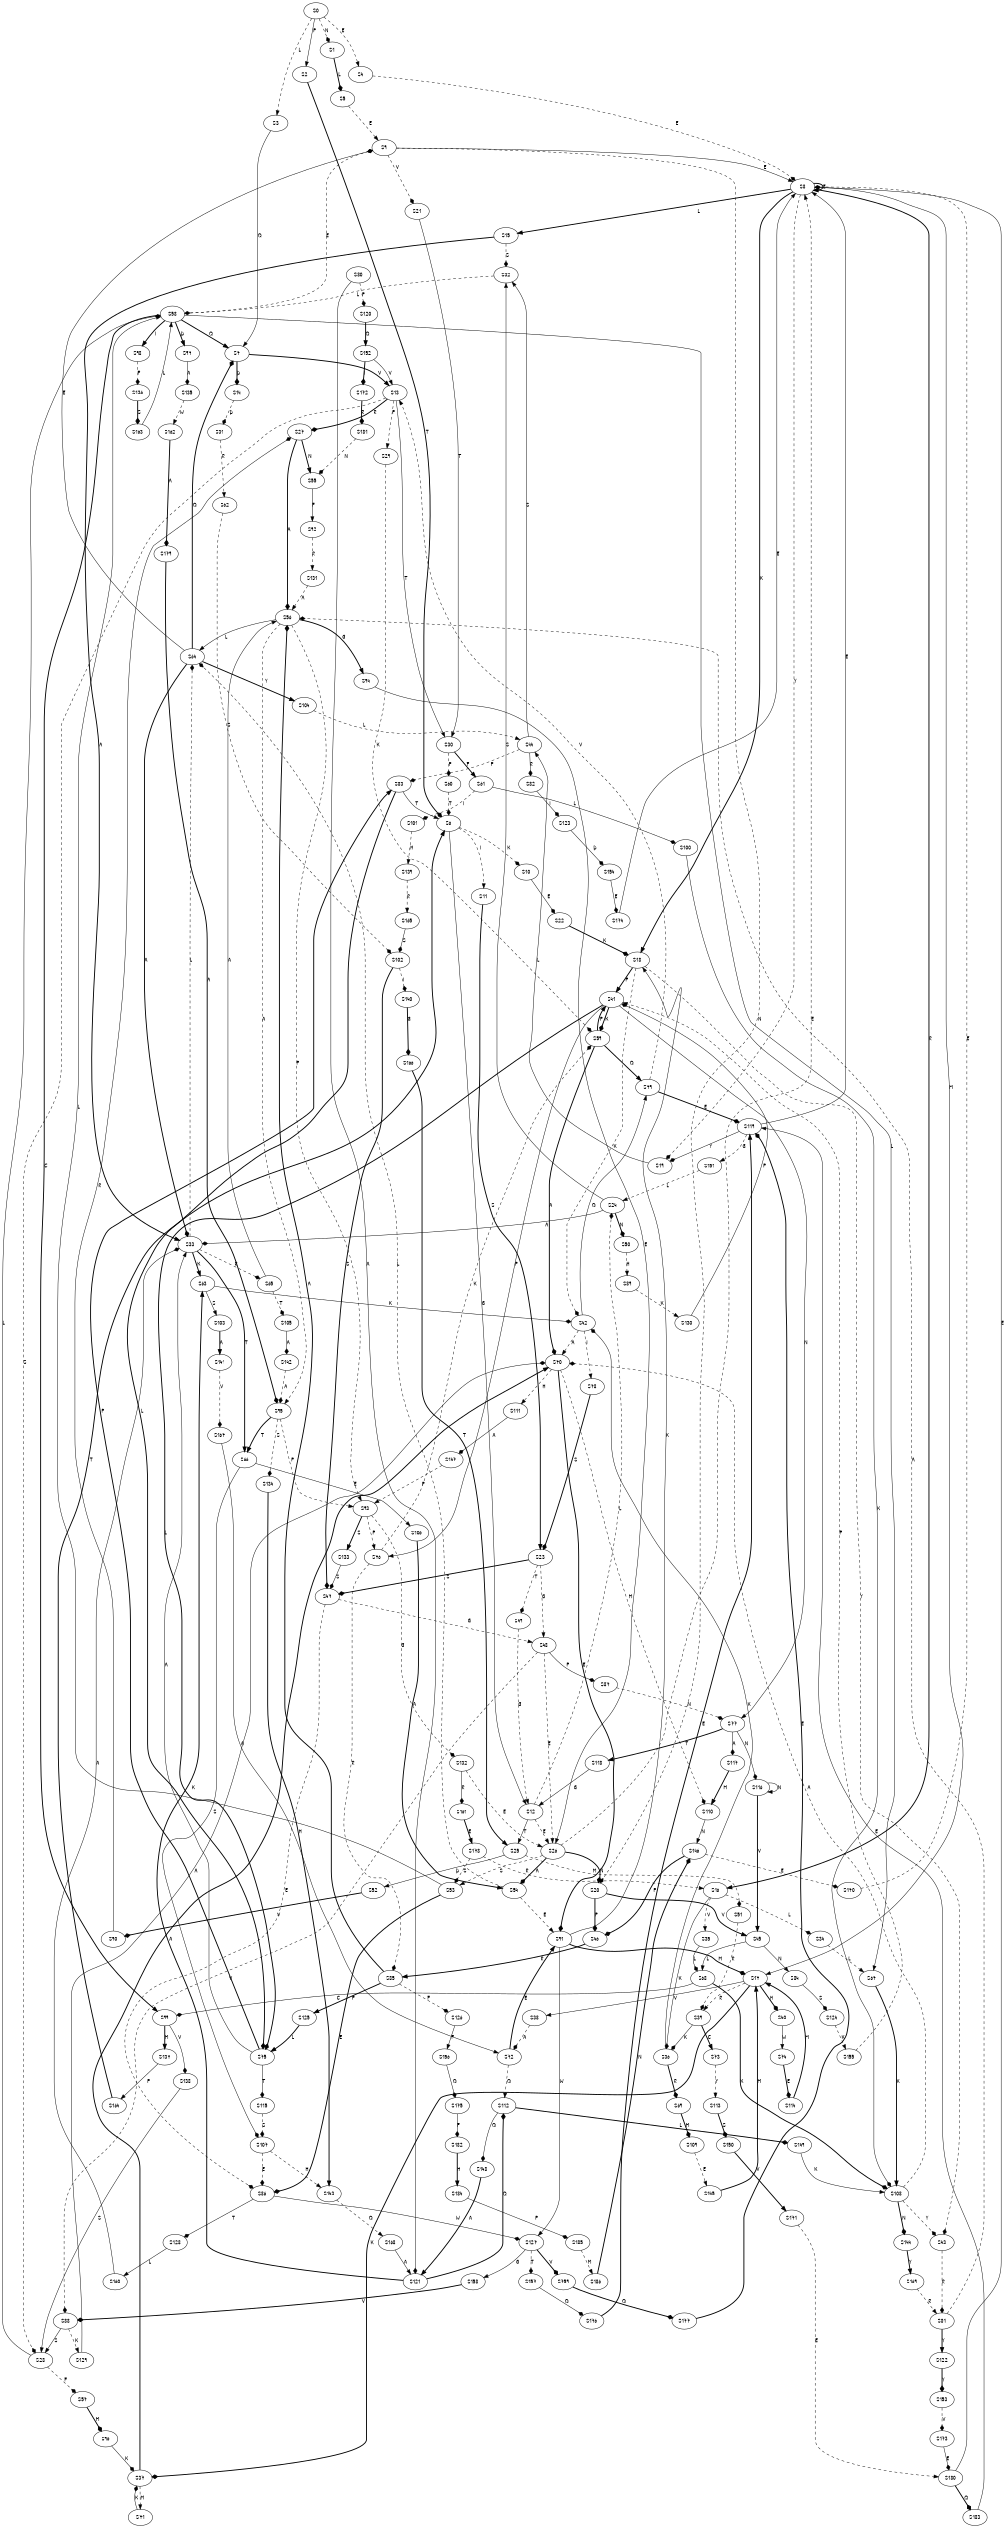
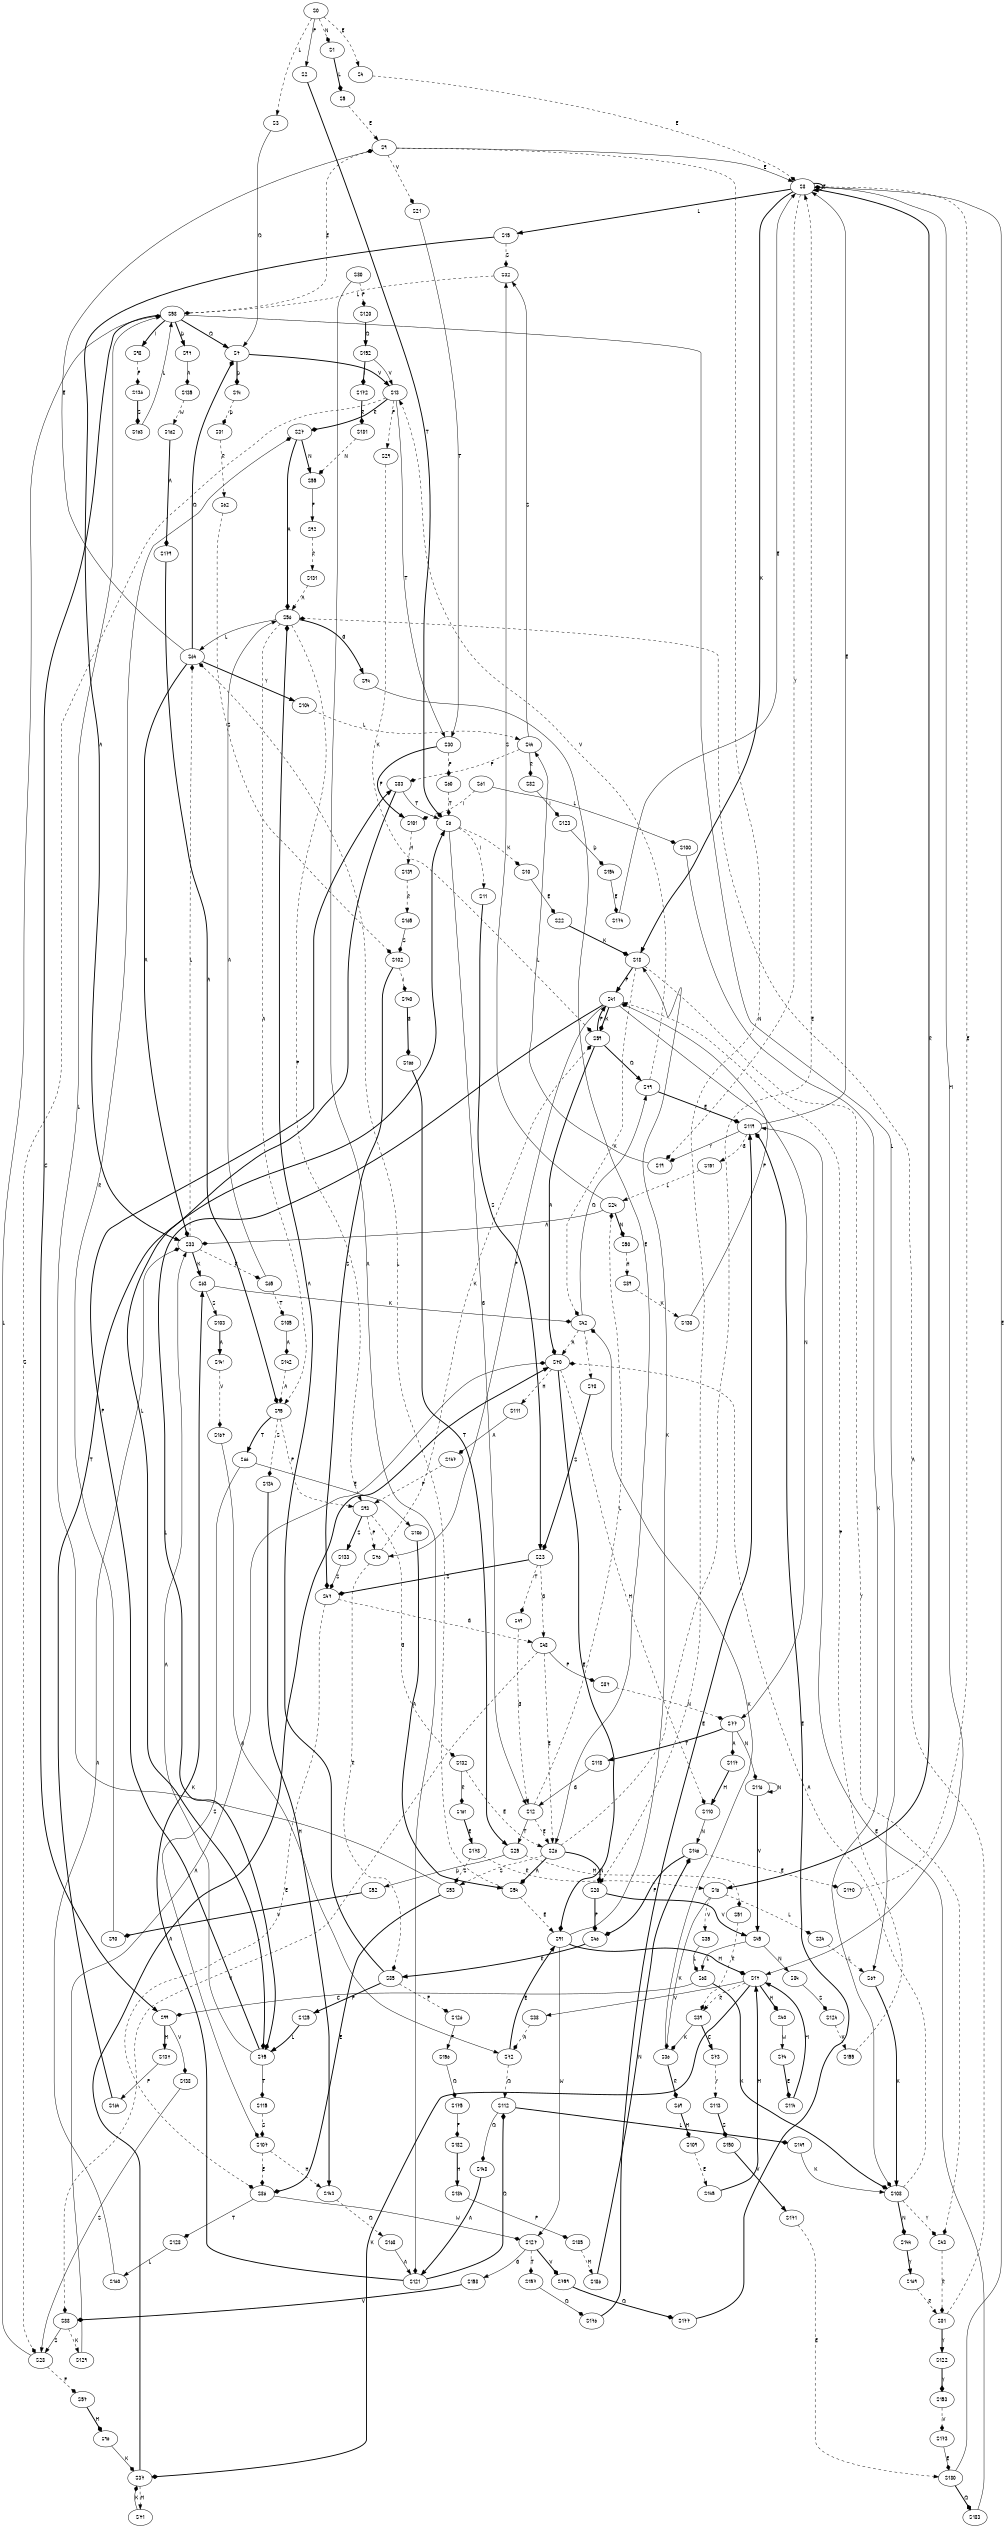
edge "S30" -> "S61": now "S30" -> "S101"
edge "S33" -> "S66": removed, label "T"
